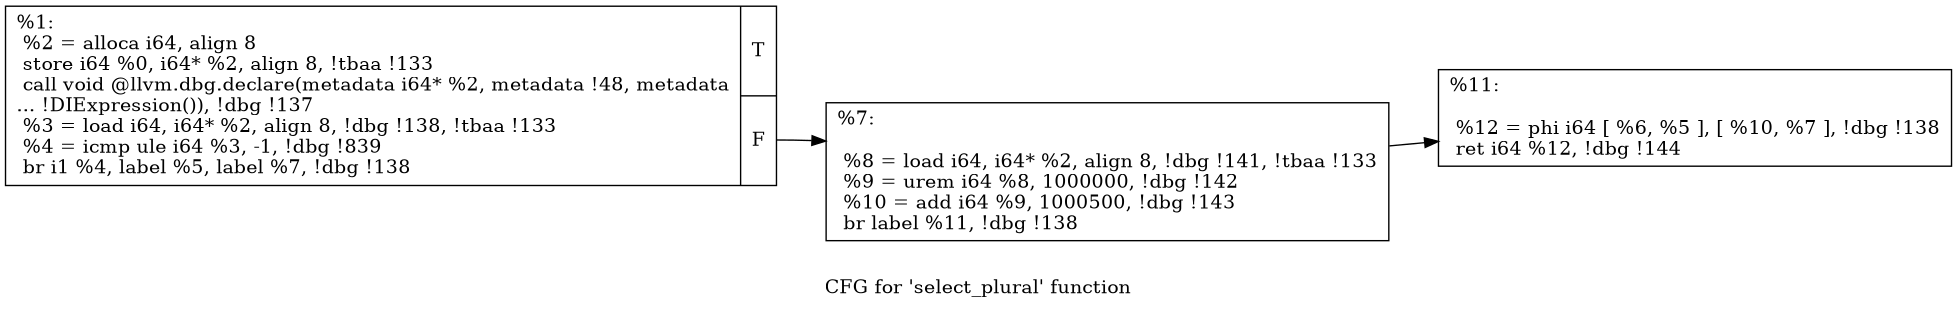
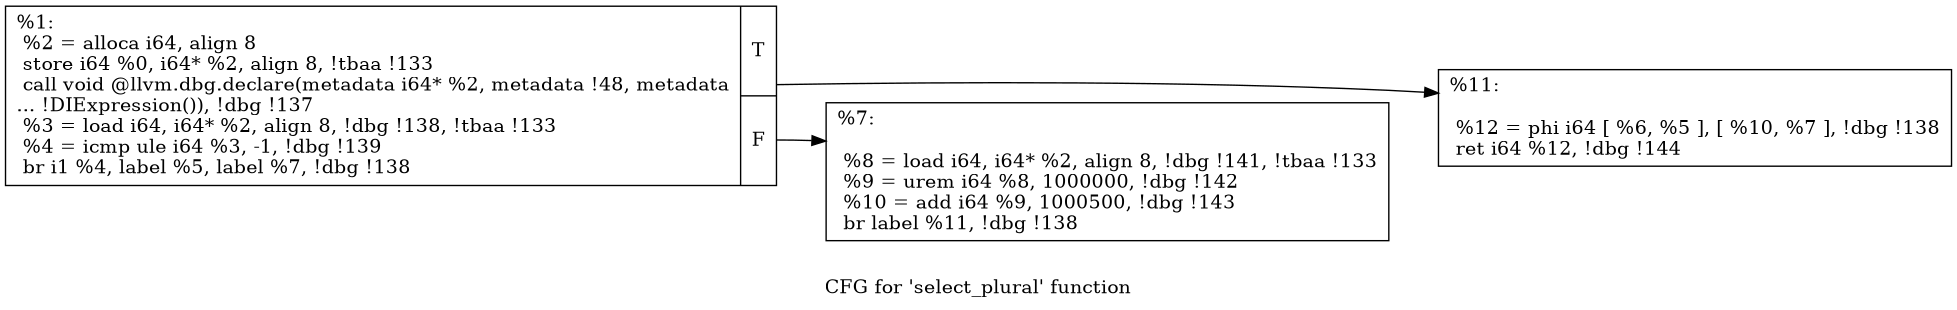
edge "%7:" -> "%11:": now "%1:" -> "%11:"
node "%1:": text "%4 = icmp ule i64 %3, -1, !dbg !839" -> "%4 = icmp ule i64 %3, -1, !dbg !139"
